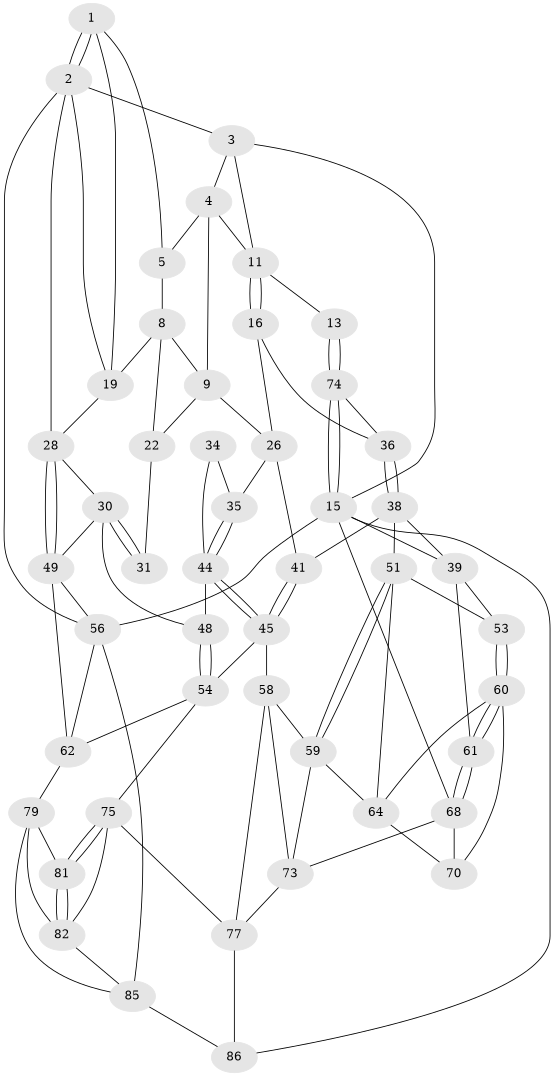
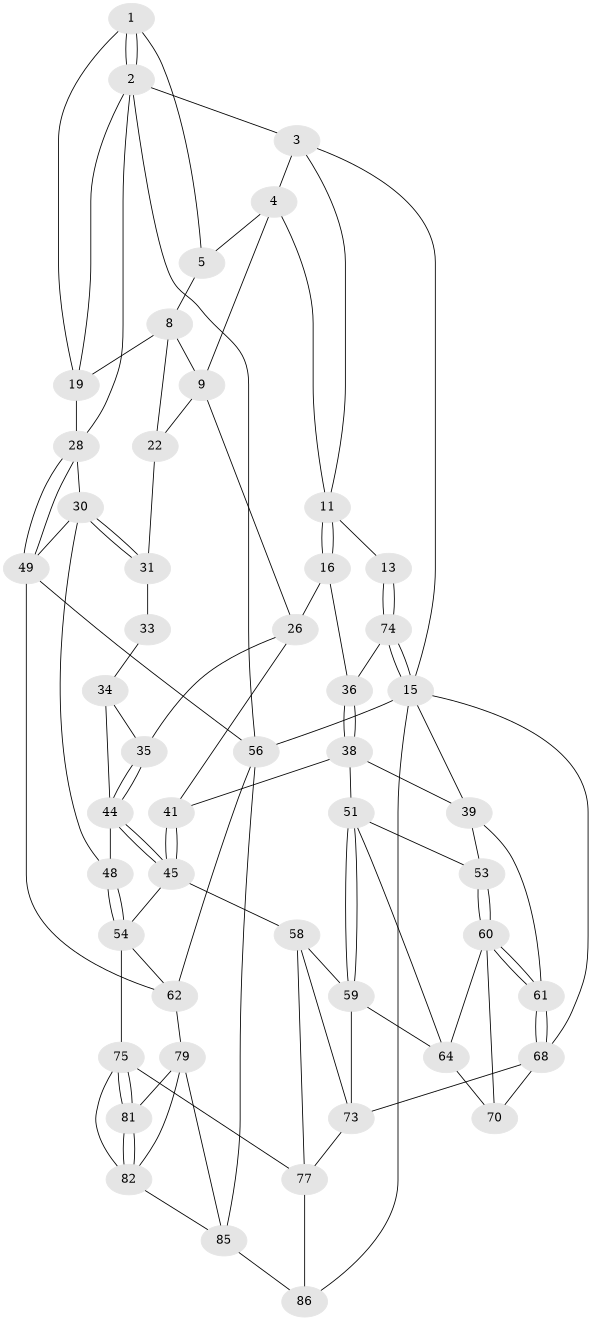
node "33": added
